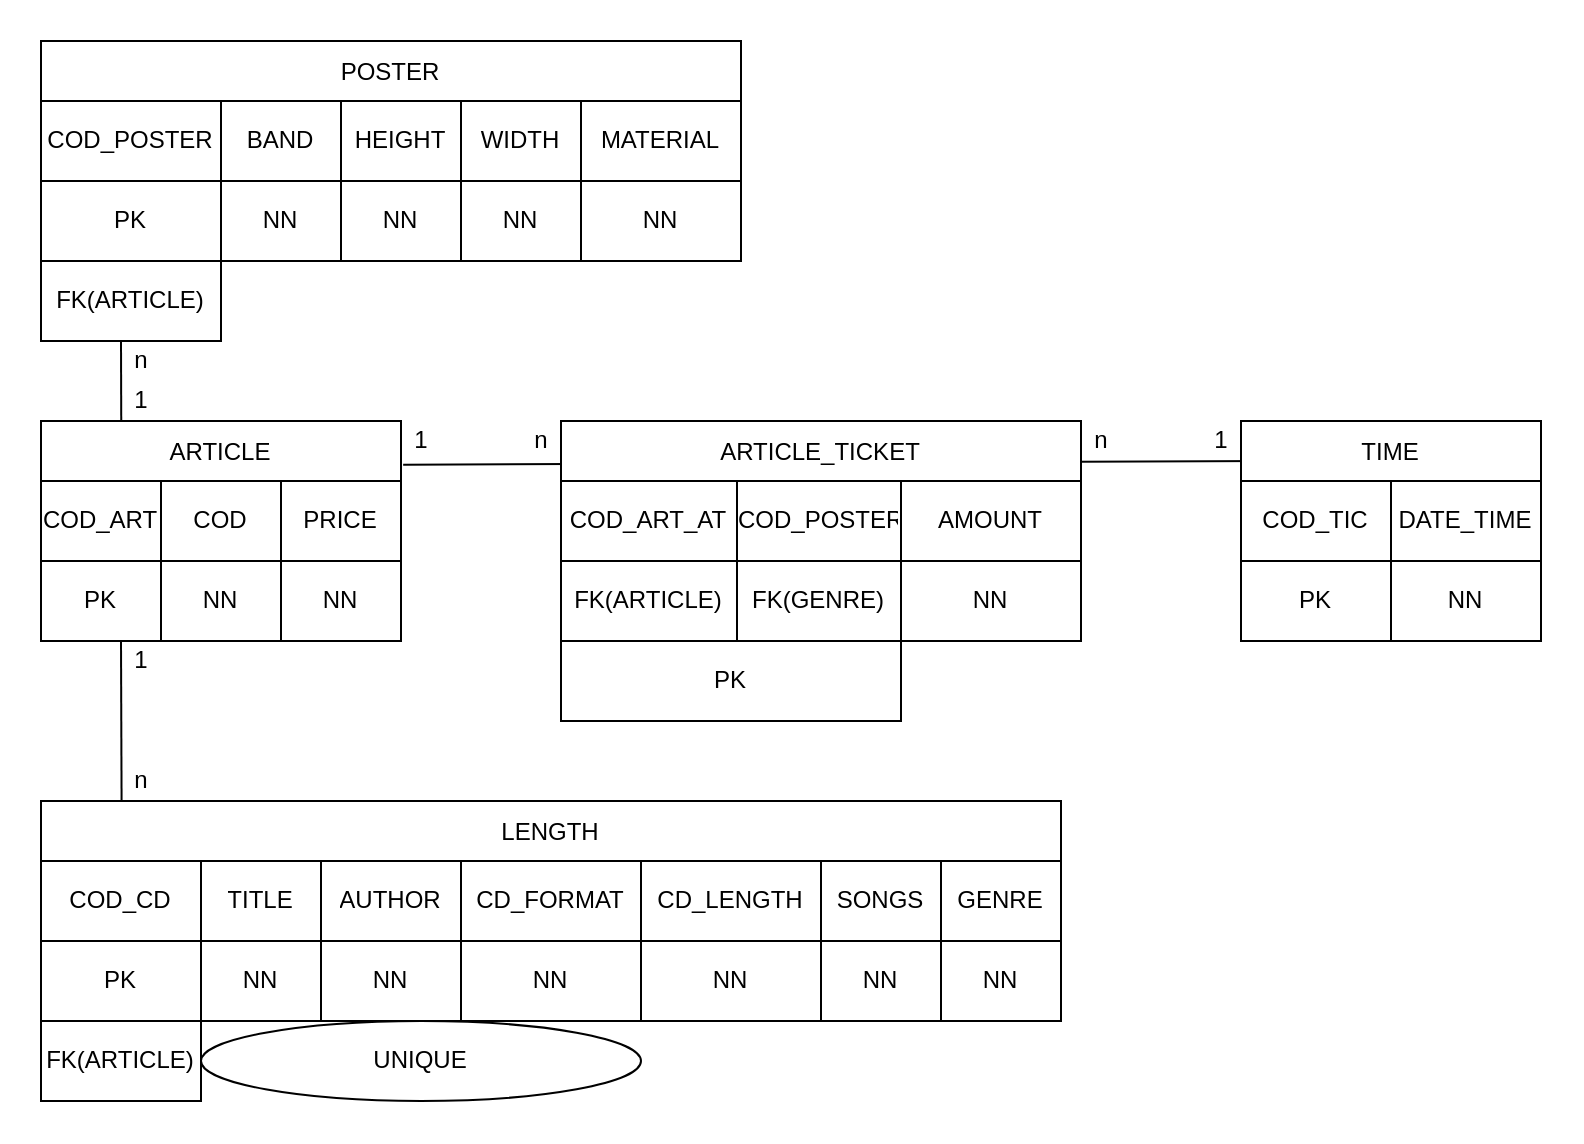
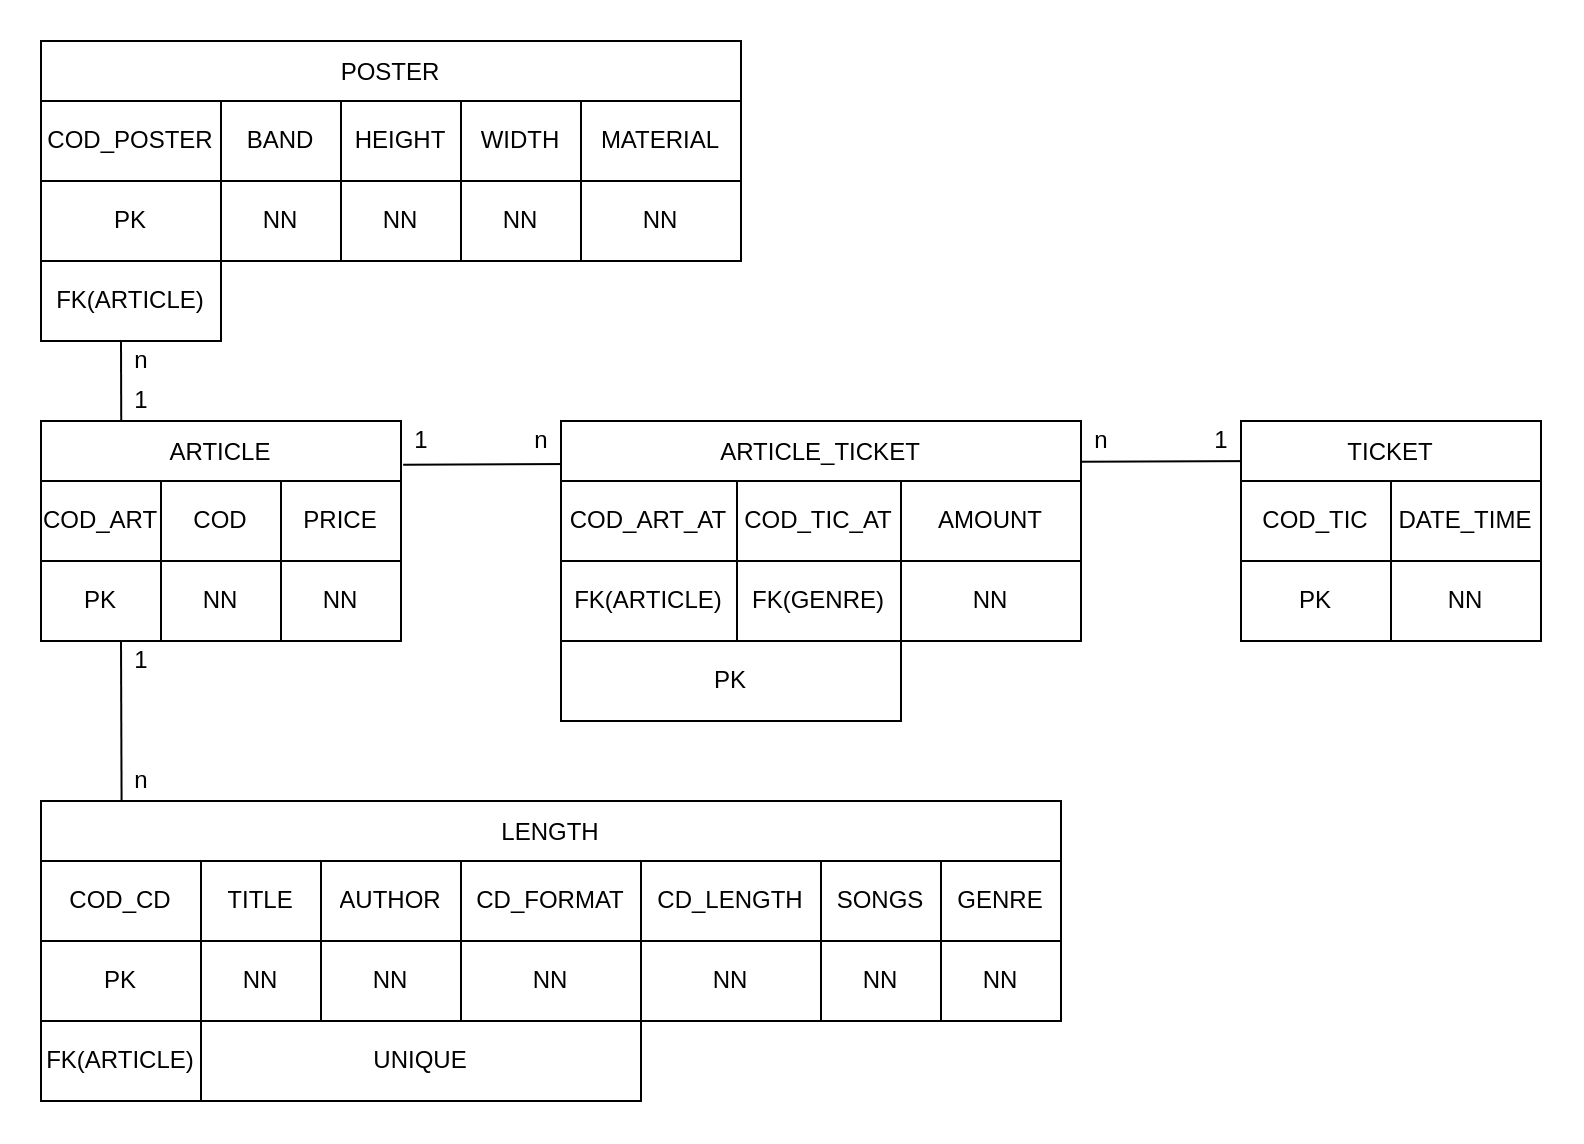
node "TIME": label "TIME" -> "TICKET"
node "COD_POSTER_AT": label "COD_POSTER_AT" -> "COD_TIC_AT"
node "UNIQUE": shape ellipse -> rectangle
